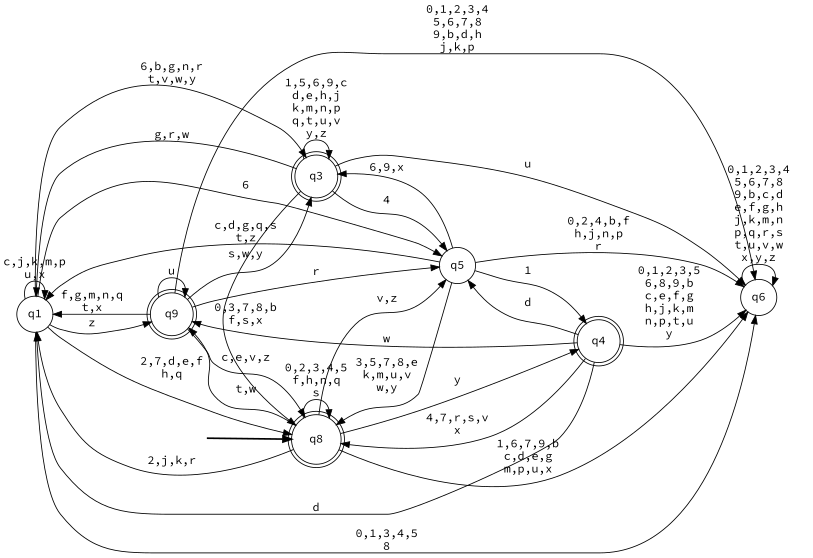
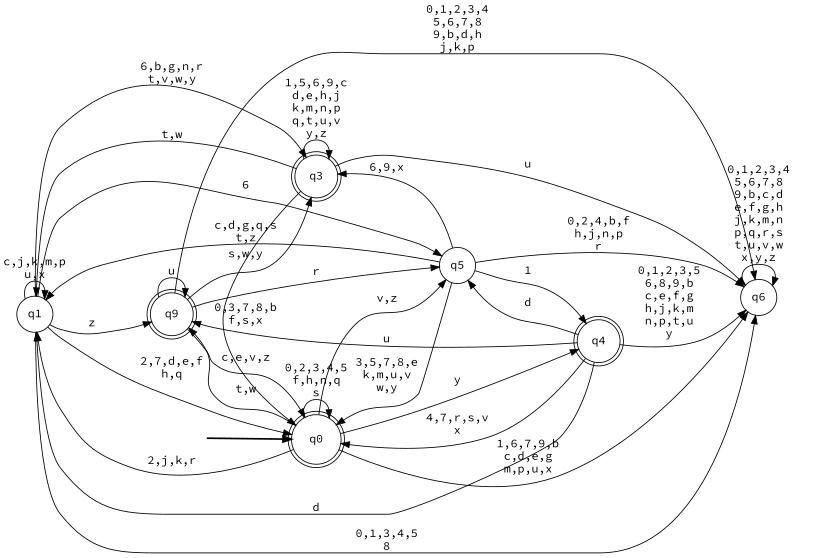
edge "q3" -> "q1": label "g,r,w" -> "t,w"
edge "q3" -> "q5": removed, label "4"
edge "q9" -> "q1": removed, label "f,g,m,n,q t,x"
edge "q4" -> "q9": label "w" -> "u"
node "q8": label "q8" -> "q0"
